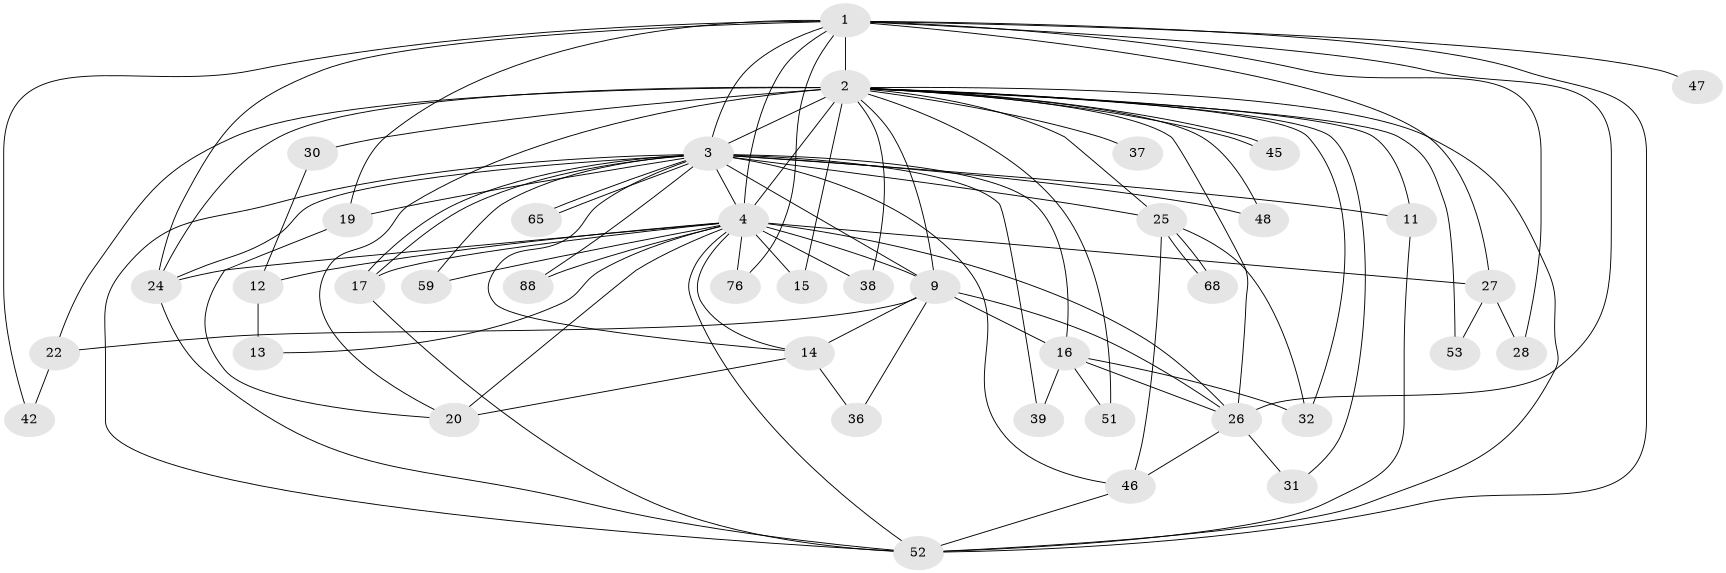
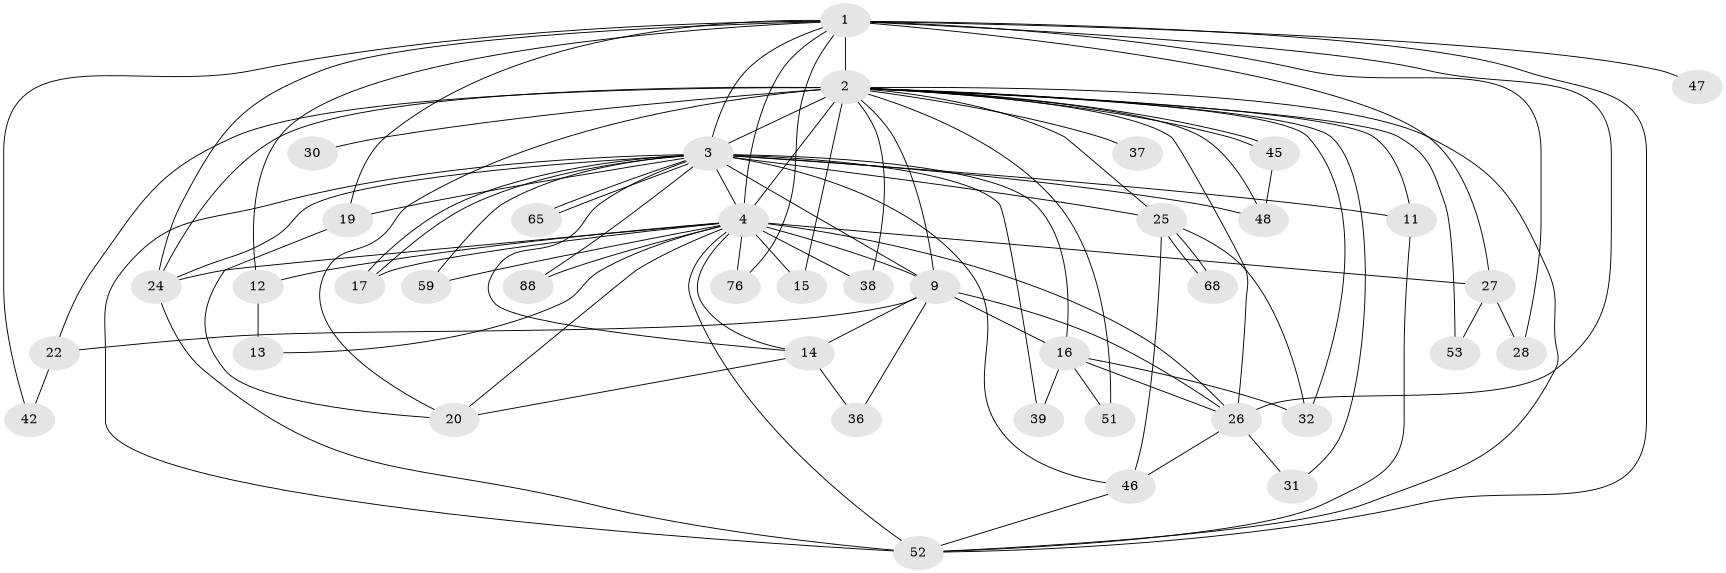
edge "45" -- "48": added
edge "30" -- "12": now "1" -- "12"
edge "17" -- "52": removed
